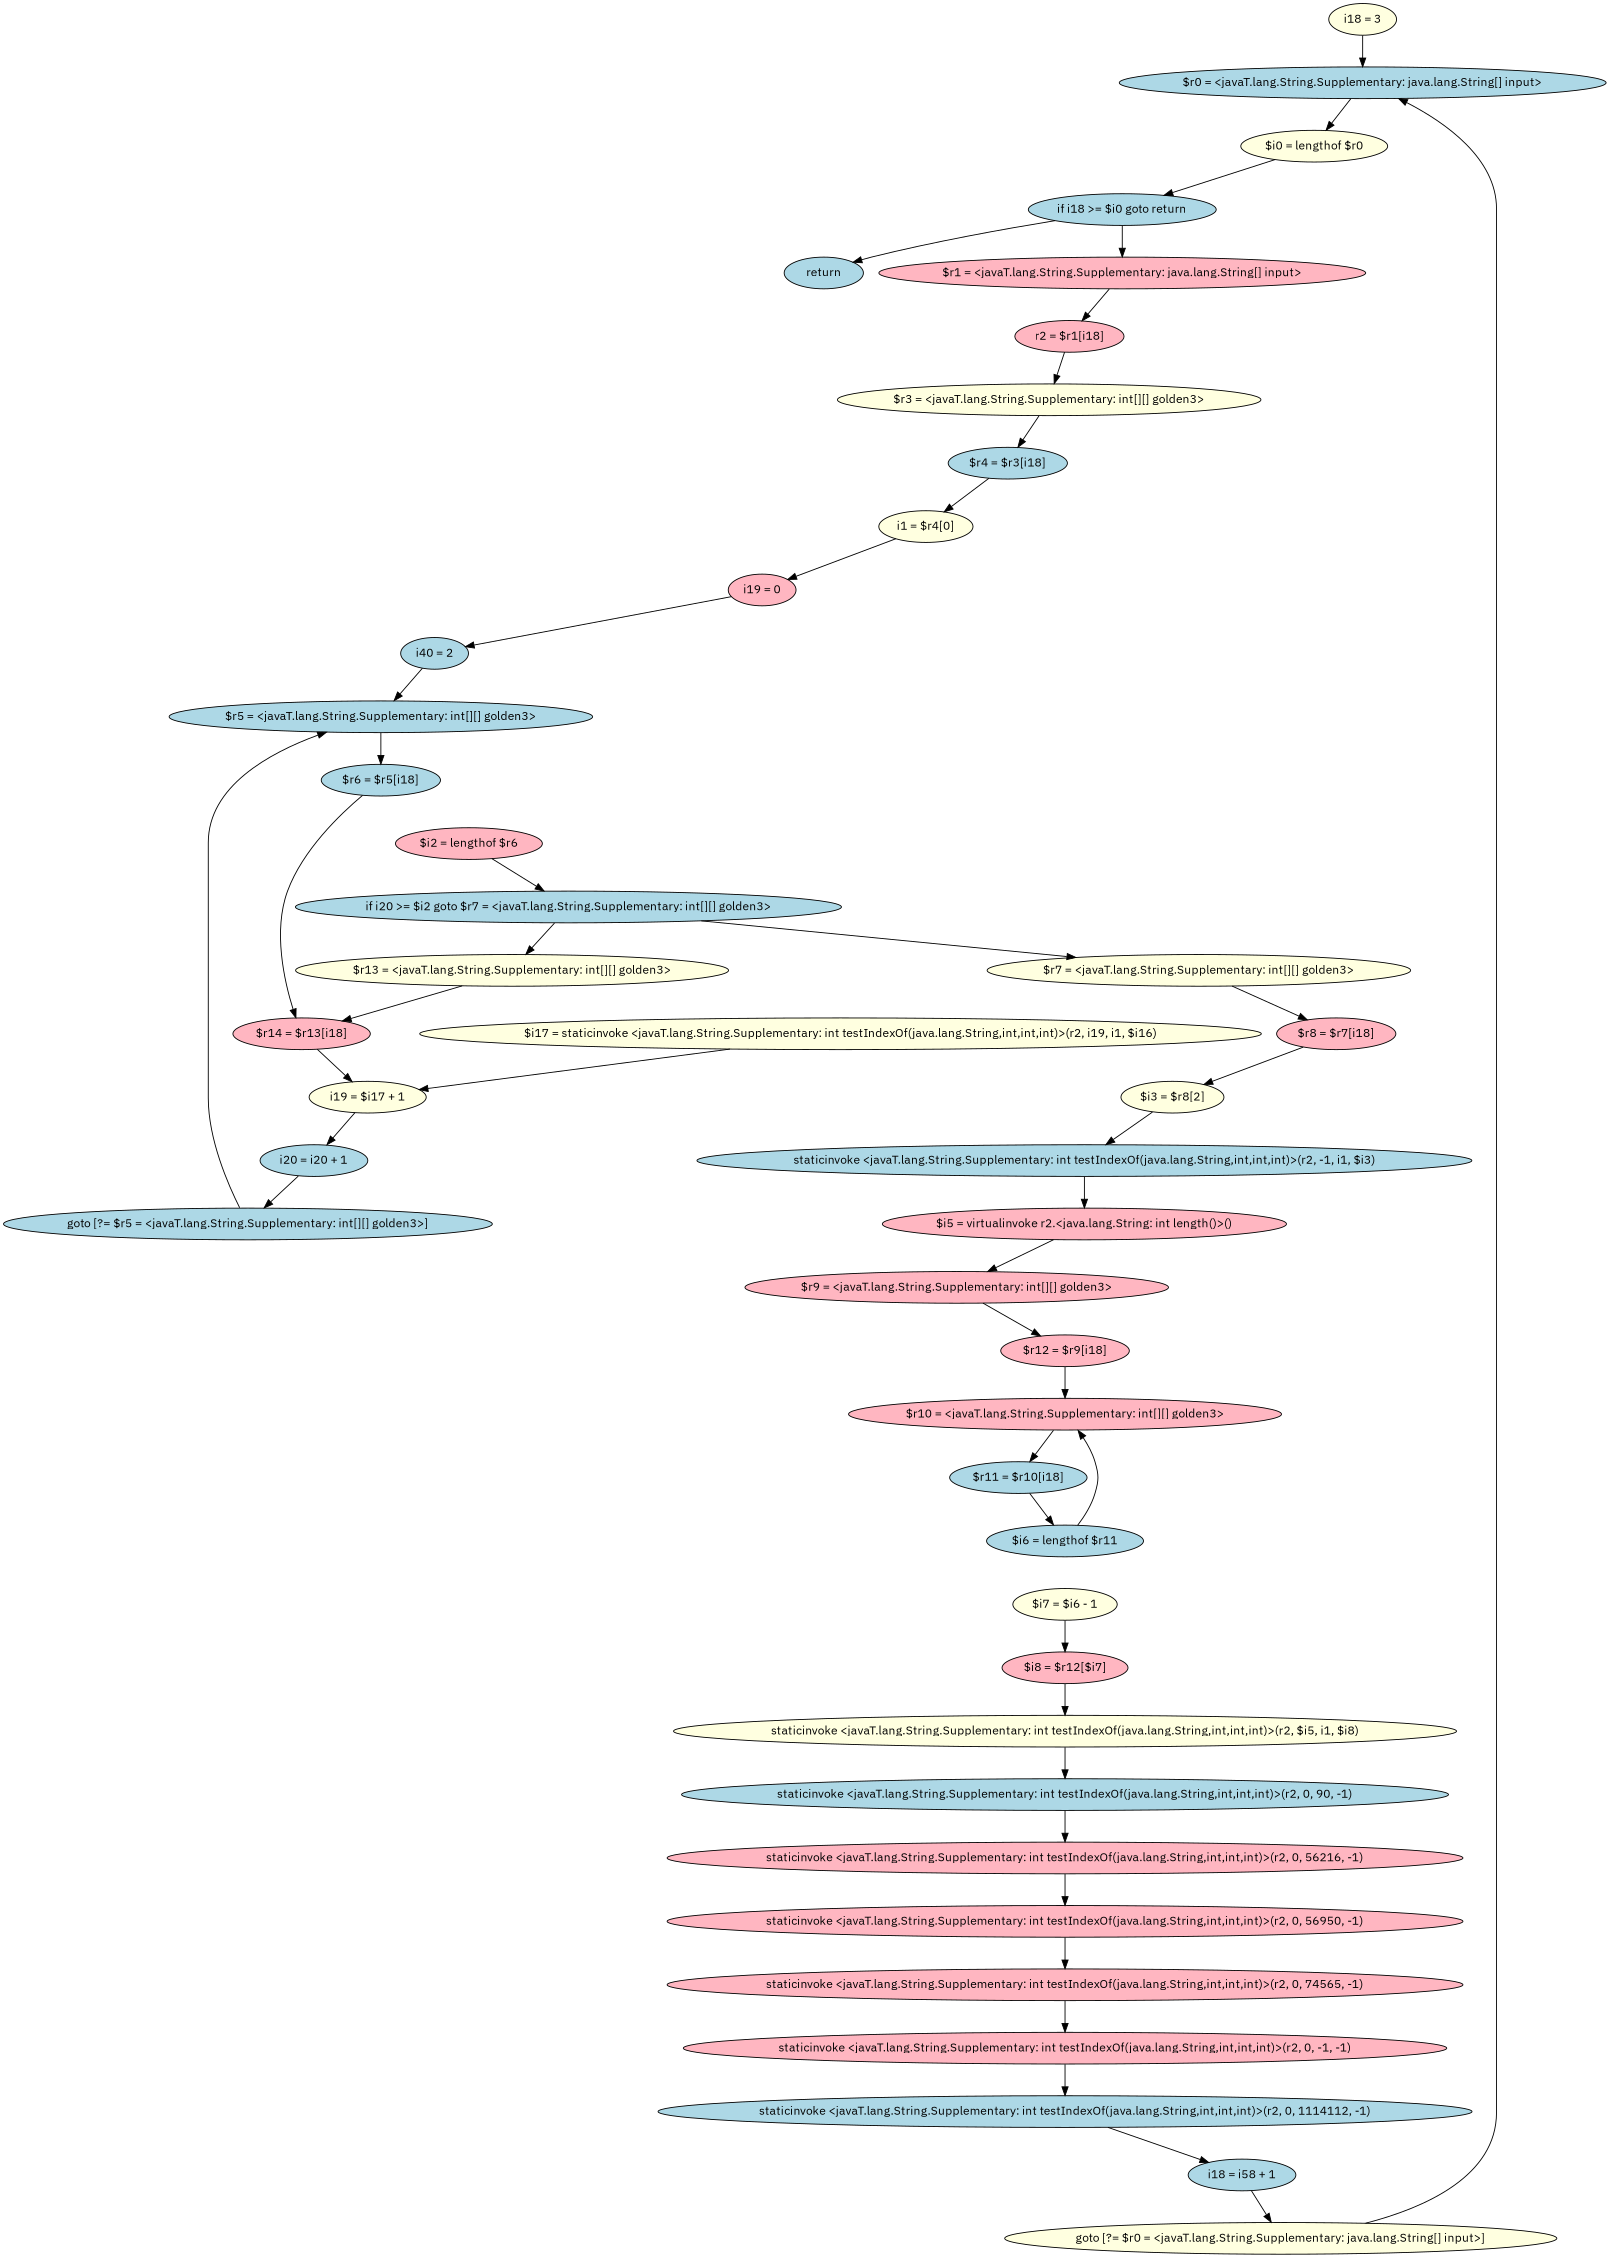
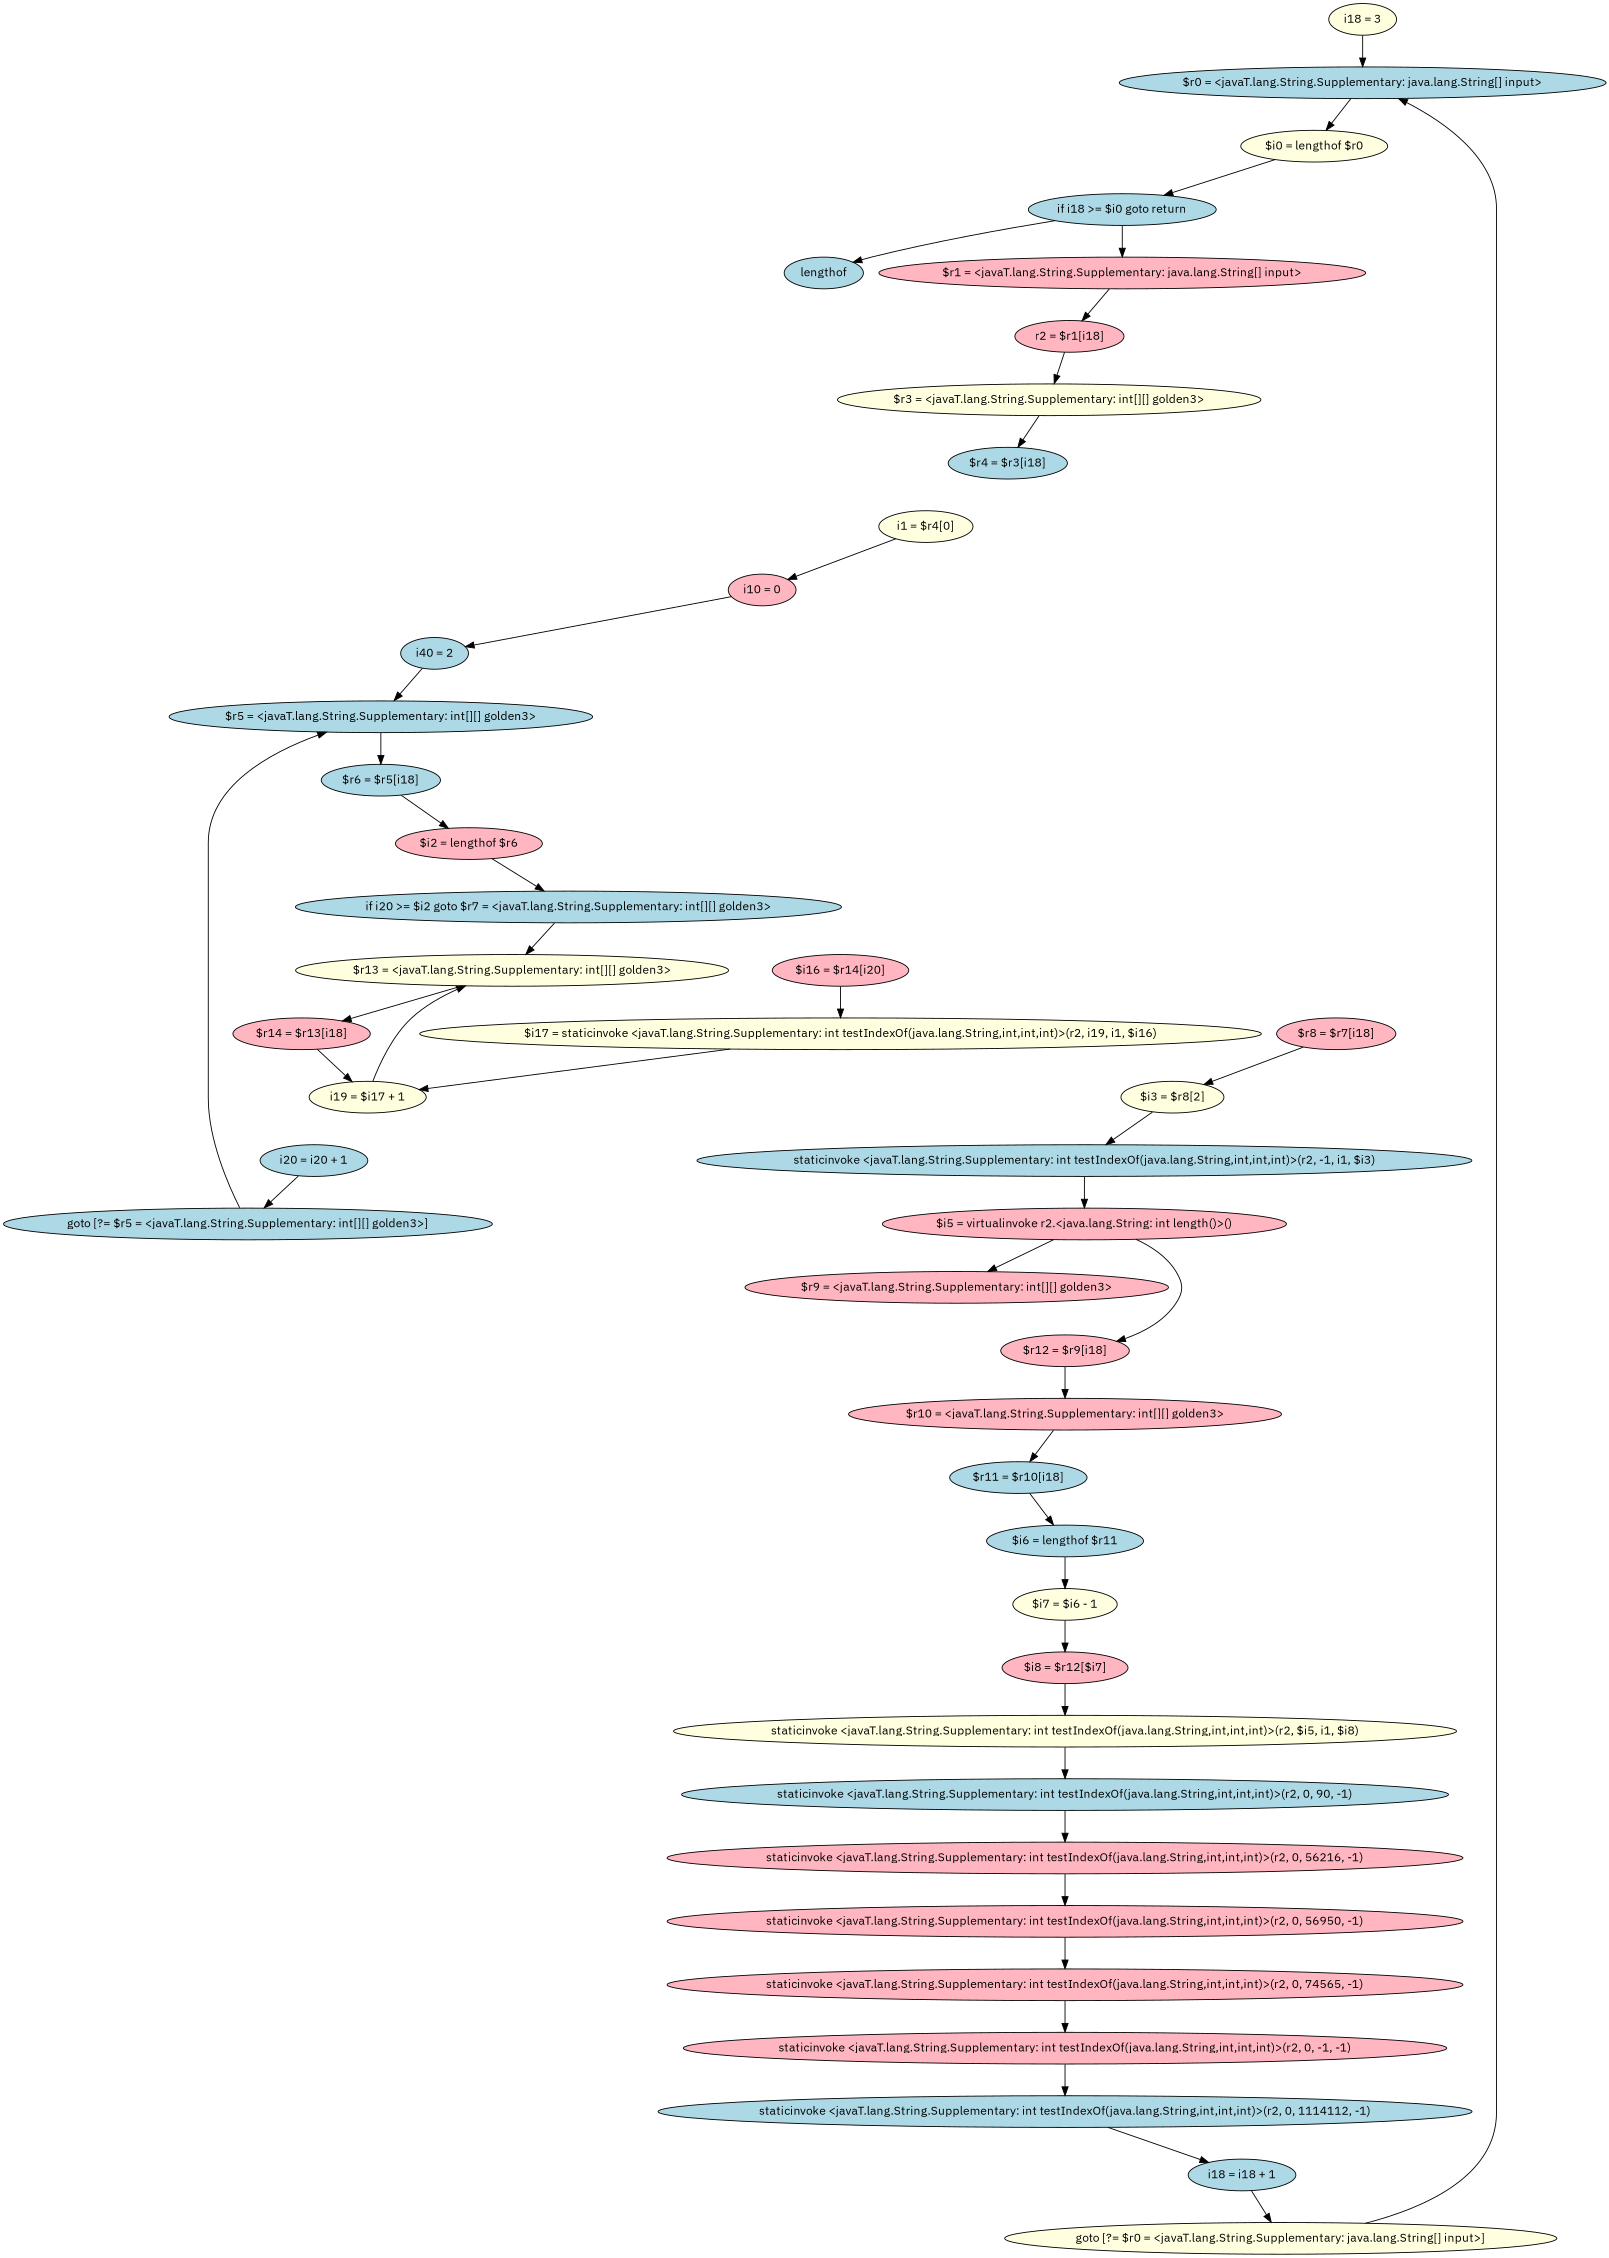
node "return": label "return" -> "lengthof"
edge "$r4 = $r3[i18]" -> "i1 = $r4[0]": removed
node "i19 = 0": label "i19 = 0" -> "i10 = 0"
edge "$r6 = $r5[i18]" -> "$r14 = $r13[i18]": now "$r6 = $r5[i18]" -> "$i2 = lengthof $r6"
node "$i16 = $r14[i20]": added
node "$r7 = <javaT.lang.String.Supplementary: int[][] golden3>": removed
edge "i19 = $i17 + 1" -> "i20 = i20 + 1": now "i19 = $i17 + 1" -> "$r13 = <javaT.lang.String.Supplementary: int[][] golden3>"
edge "$r9 = <javaT.lang.String.Supplementary: int[][] golden3>" -> "$r12 = $r9[i18]": now "$i5 = virtualinvoke r2.<java.lang.String: int length()>()" -> "$r12 = $r9[i18]"
edge "$i6 = lengthof $r11" -> "$r10 = <javaT.lang.String.Supplementary: int[][] golden3>": now "$i6 = lengthof $r11" -> "$i7 = $i6 - 1"
node "i18 = i58 + 1": label "i18 = i58 + 1" -> "i18 = i18 + 1"
